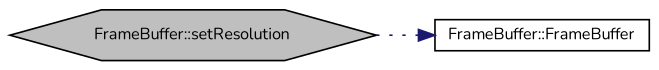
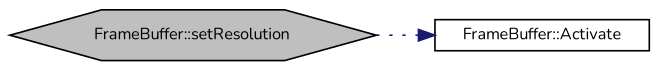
node "FrameBuffer::FrameBuffer": label "FrameBuffer::FrameBuffer" -> "FrameBuffer::Activate"
